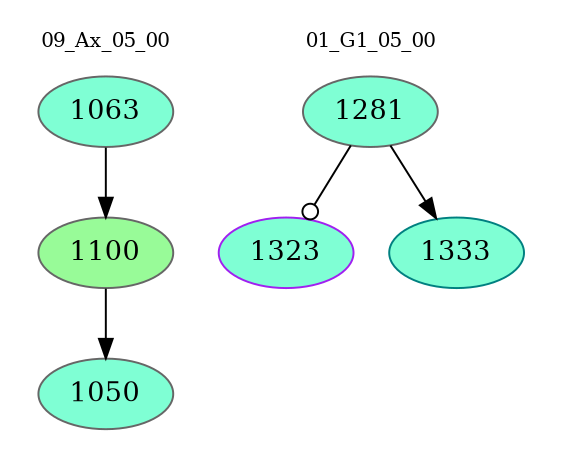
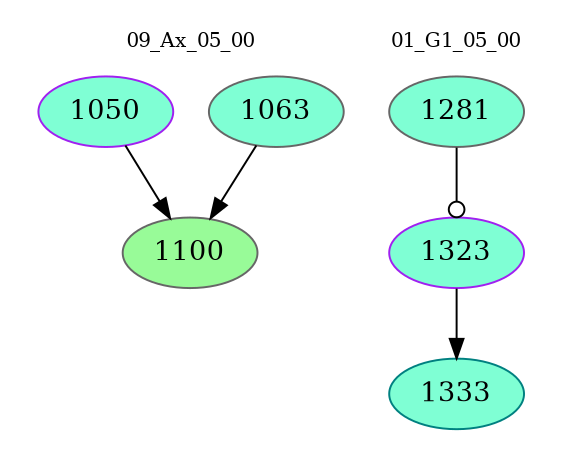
edge "1281" -> "1333": now "1323" -> "1333"
edge "1100" -> "1050": reversed
node "1050": color gray40 -> purple
